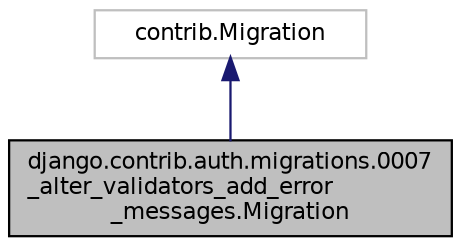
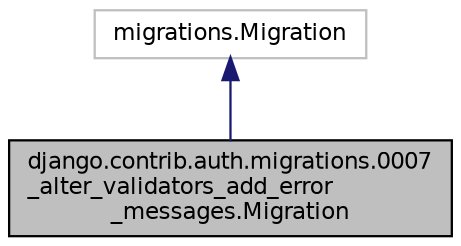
node "contrib.Migration": label "contrib.Migration" -> "migrations.Migration"
